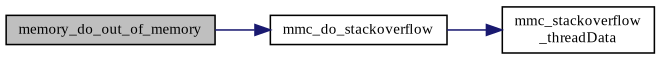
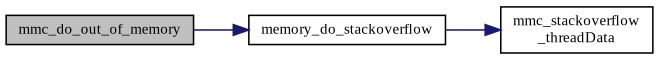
node "memory_do_out_of_memory": label "memory_do_out_of_memory" -> "mmc_do_out_of_memory"
node "mmc_do_stackoverflow": label "mmc_do_stackoverflow" -> "memory_do_stackoverflow"
